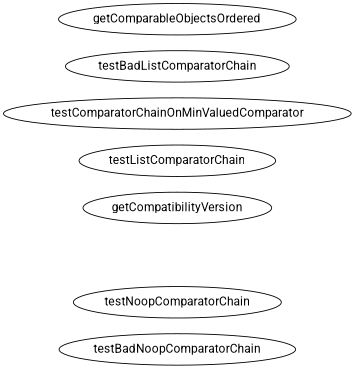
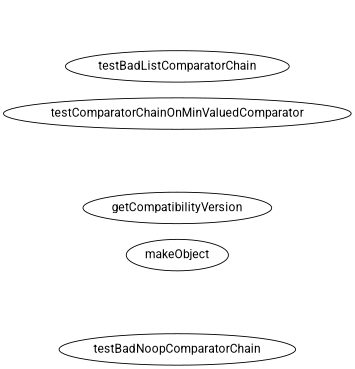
node "getComparableObjectsOrdered": removed
node "testListComparatorChain": removed
node "makeObject": added
node "testNoopComparatorChain": removed
